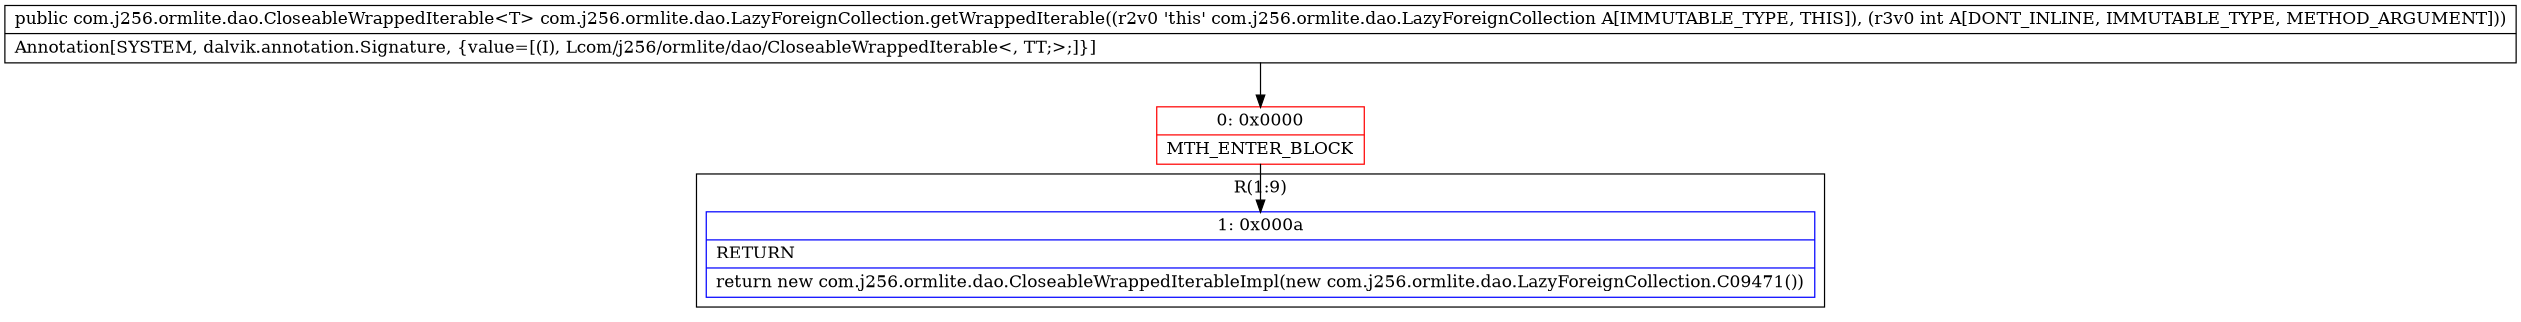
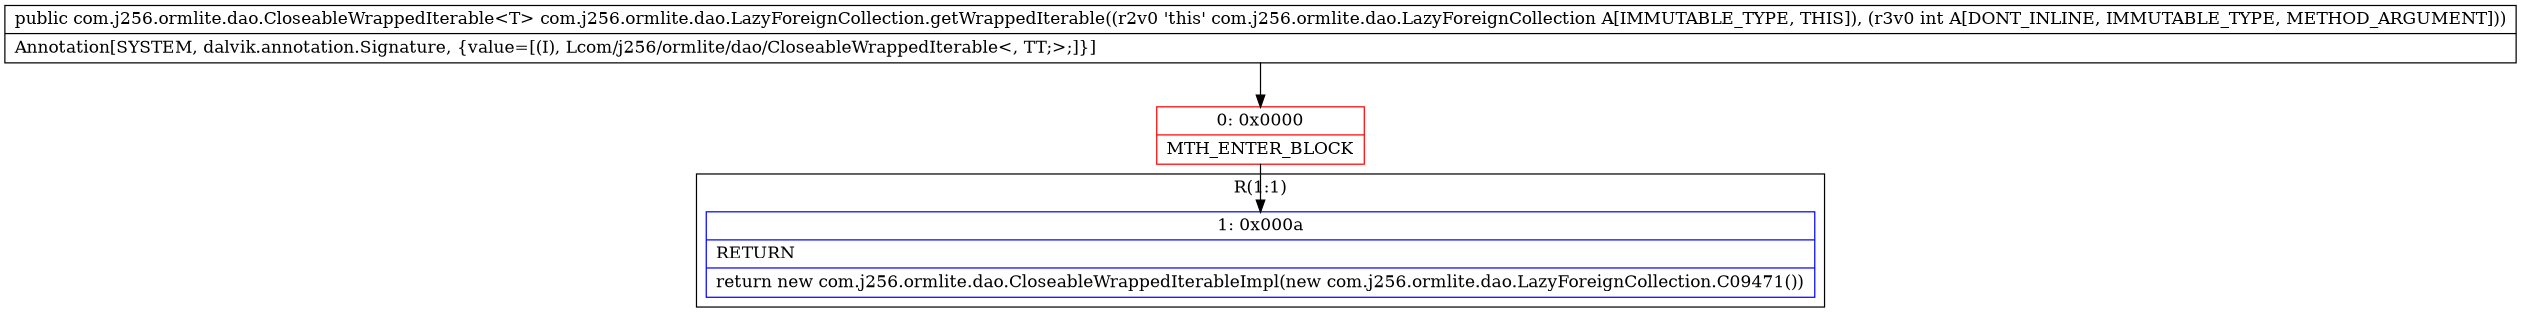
cluster "R(1:9)": label "R(1:9)" -> "R(1:1)"
